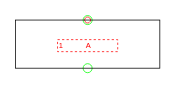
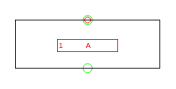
node "1 A": style dashed -> solid
